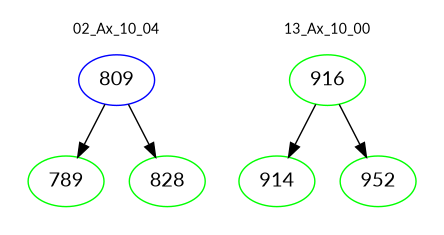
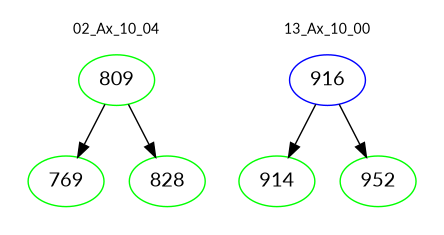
node "809": color blue -> green
node "916": color green -> blue
node "789": label "789" -> "769"
